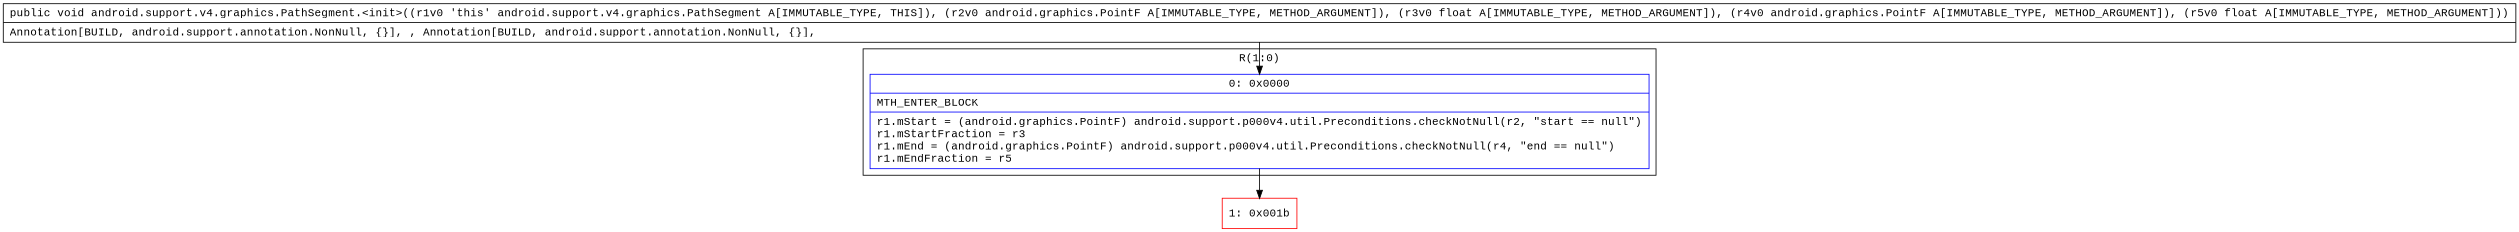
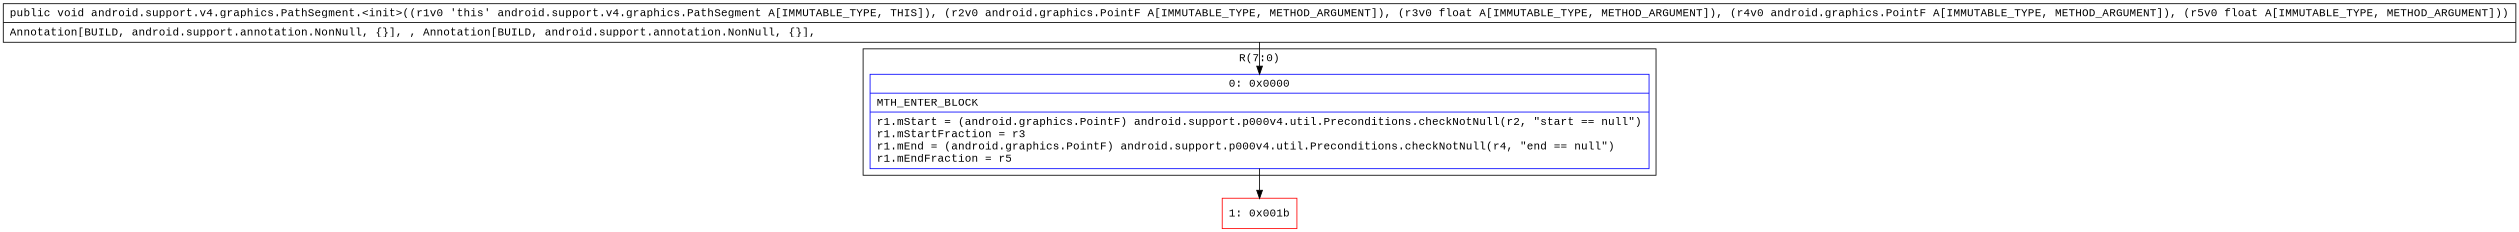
cluster "R(1:0)": label "R(1:0)" -> "R(7:0)"
